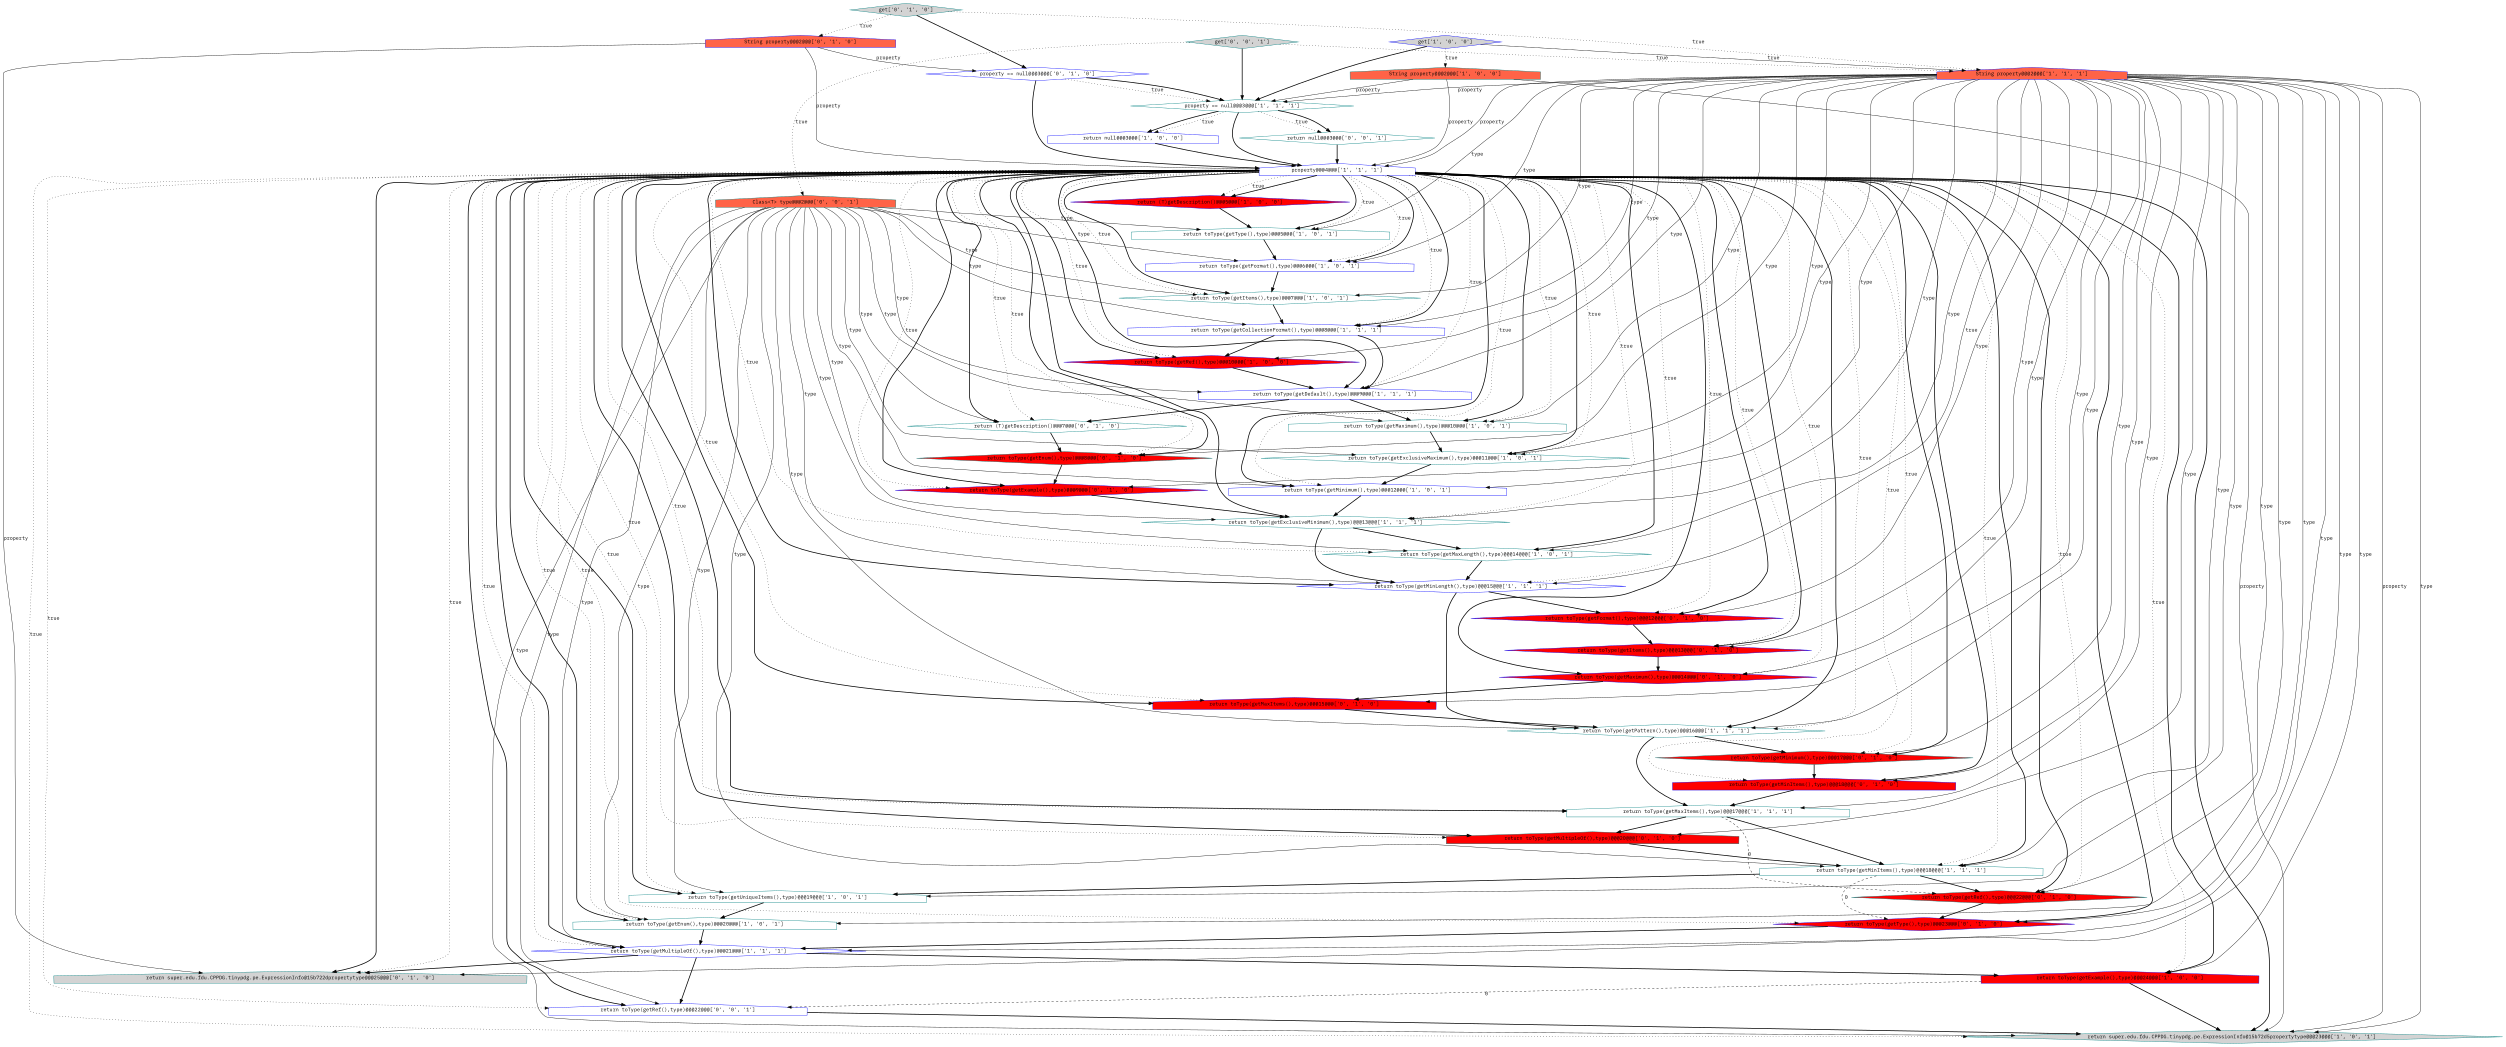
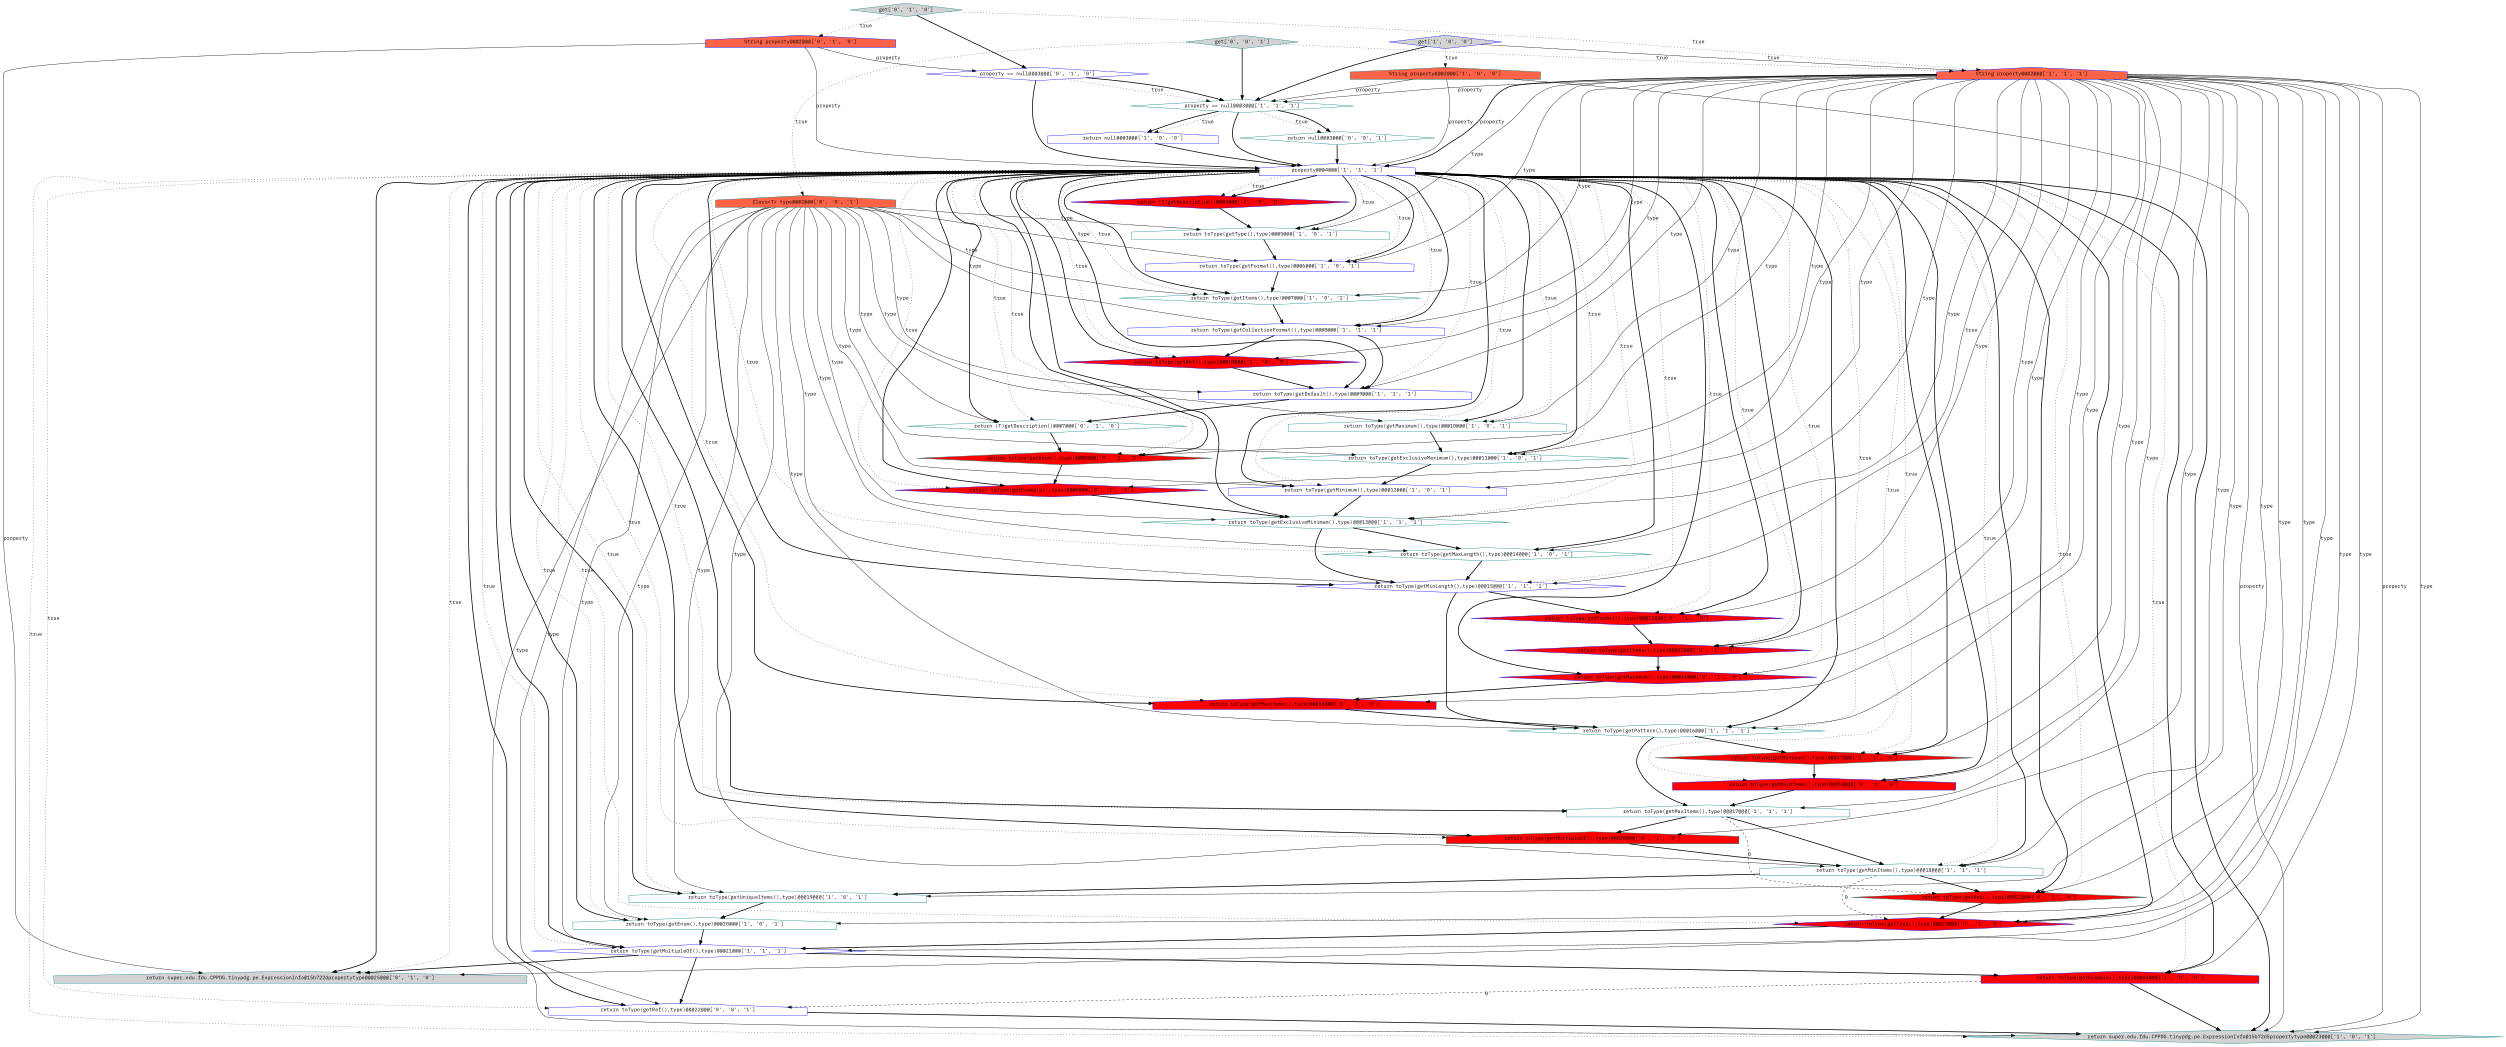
edge "String property@@@2@@@['1', '1', '1']" -> "property@@@4@@@['1', '1', '1']": style solid -> bold
edge "return toType(getDefault(),type)@@@9@@@['1', '1', '1']" -> "return toType(getMaximum(),type)@@@10@@@['1', '0', '1']": removed
